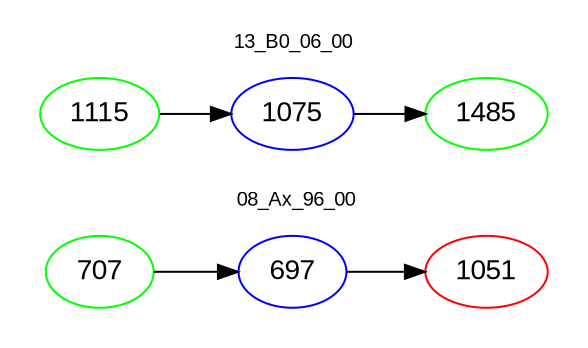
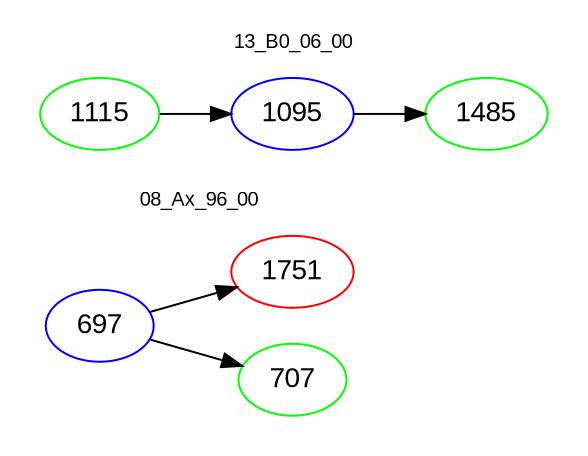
node "1075": label "1075" -> "1095"
edge "707" -> "697": reversed
node "1051": label "1051" -> "1751"
